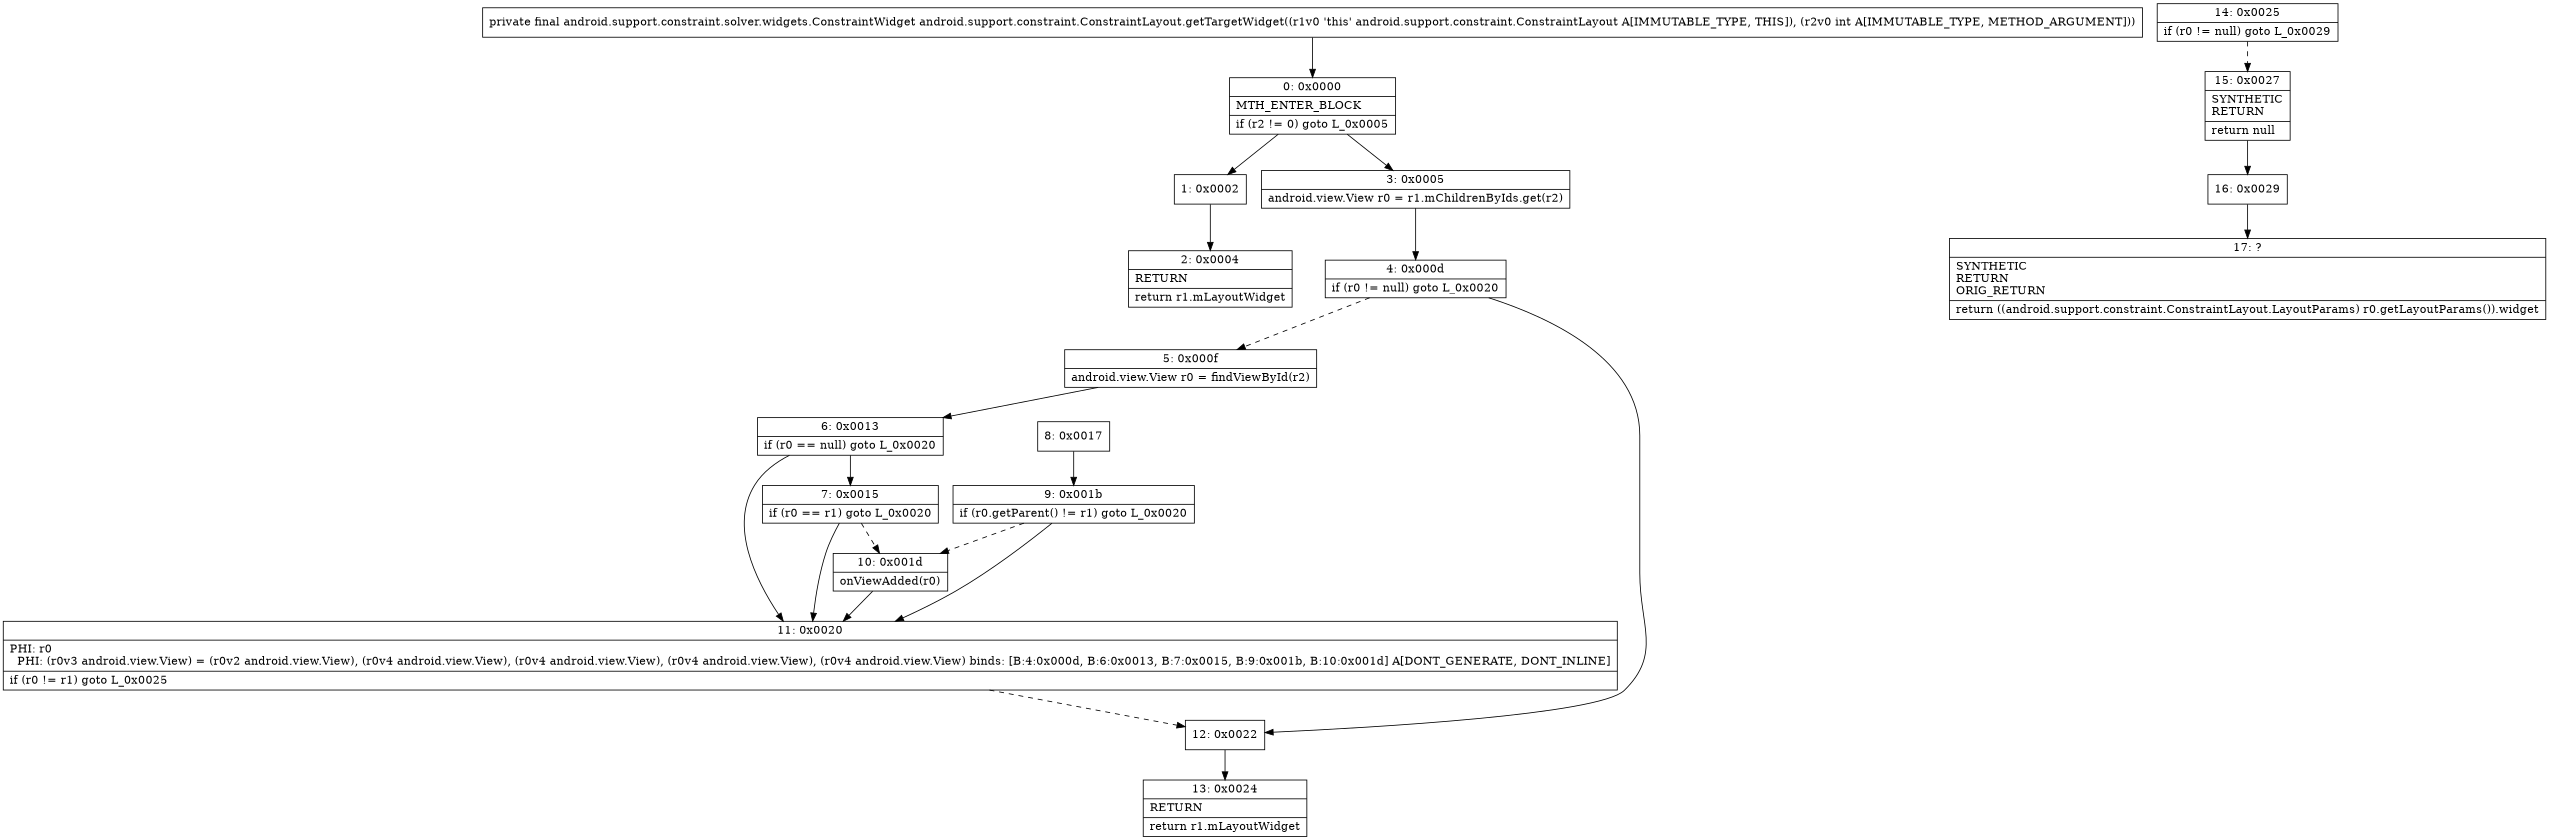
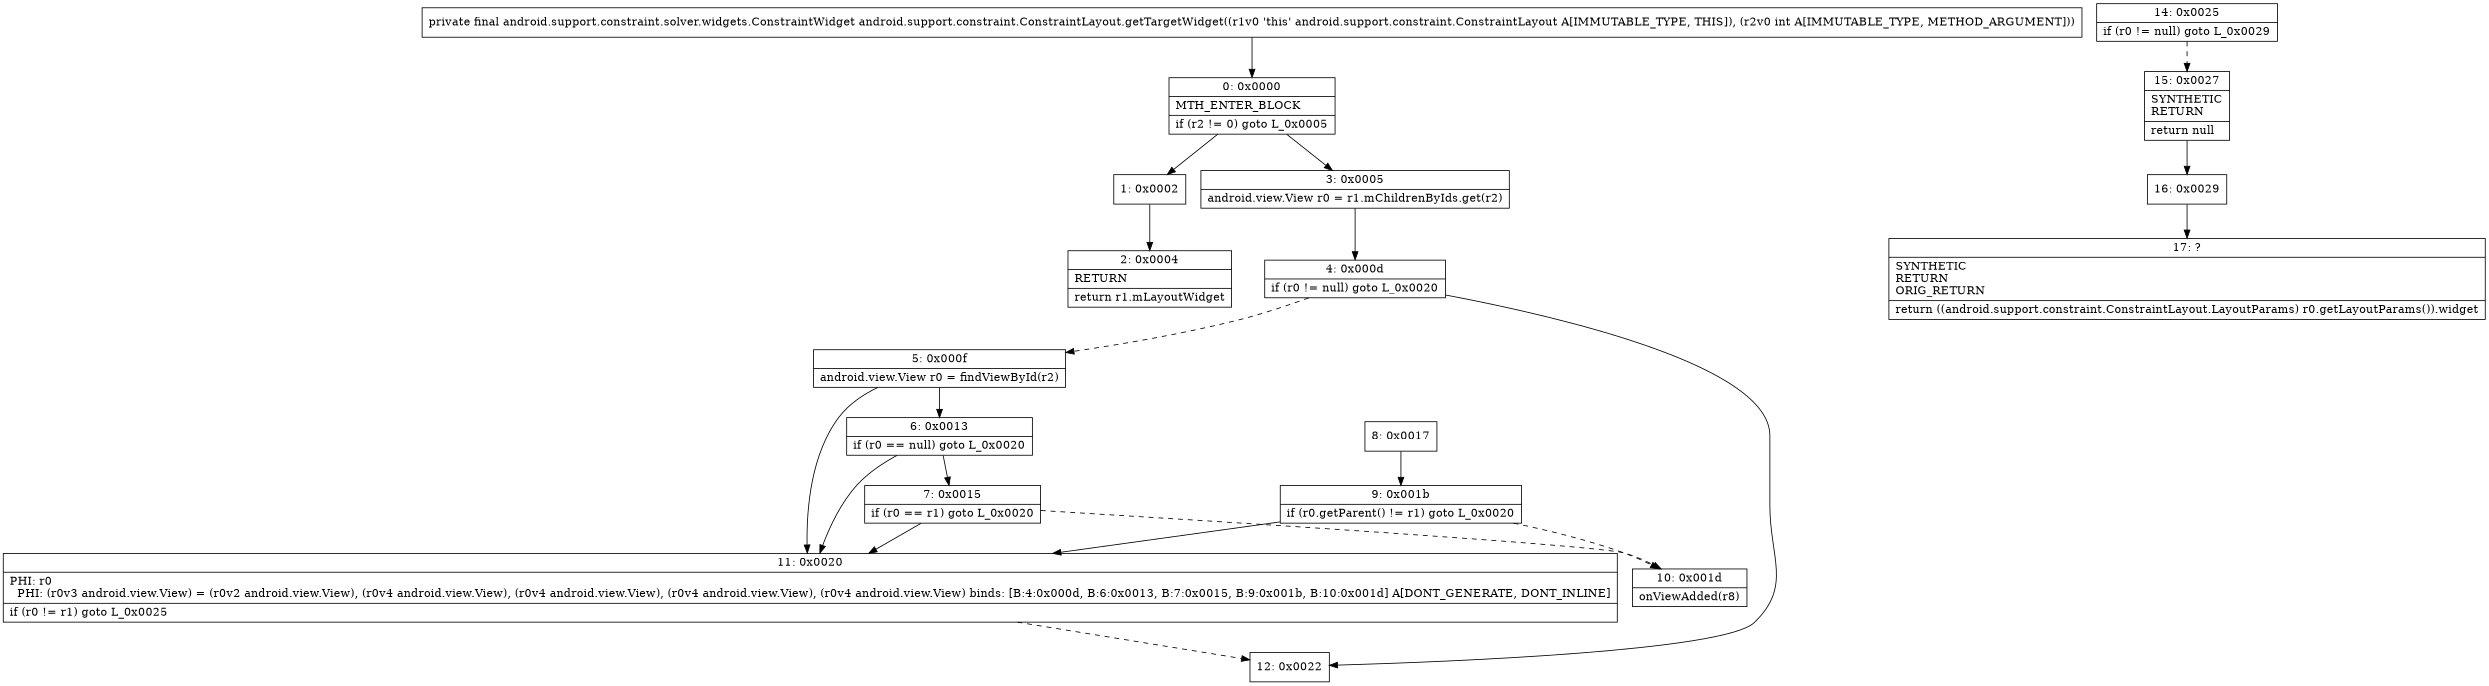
node "10: 0x001d": text "onViewAdded(r0)" -> "onViewAdded(r8)"
edge "10: 0x001d" -> "11: 0x0020": now "5: 0x000f" -> "11: 0x0020"
node "13: 0x0024": removed
